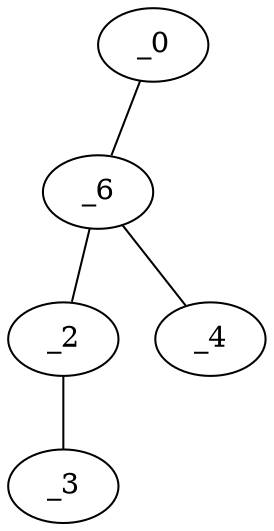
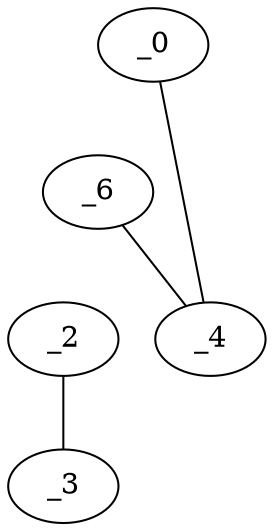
edge "_0" -- "_6": now "_0" -- "_4"
edge "_6" -- "_2": removed
